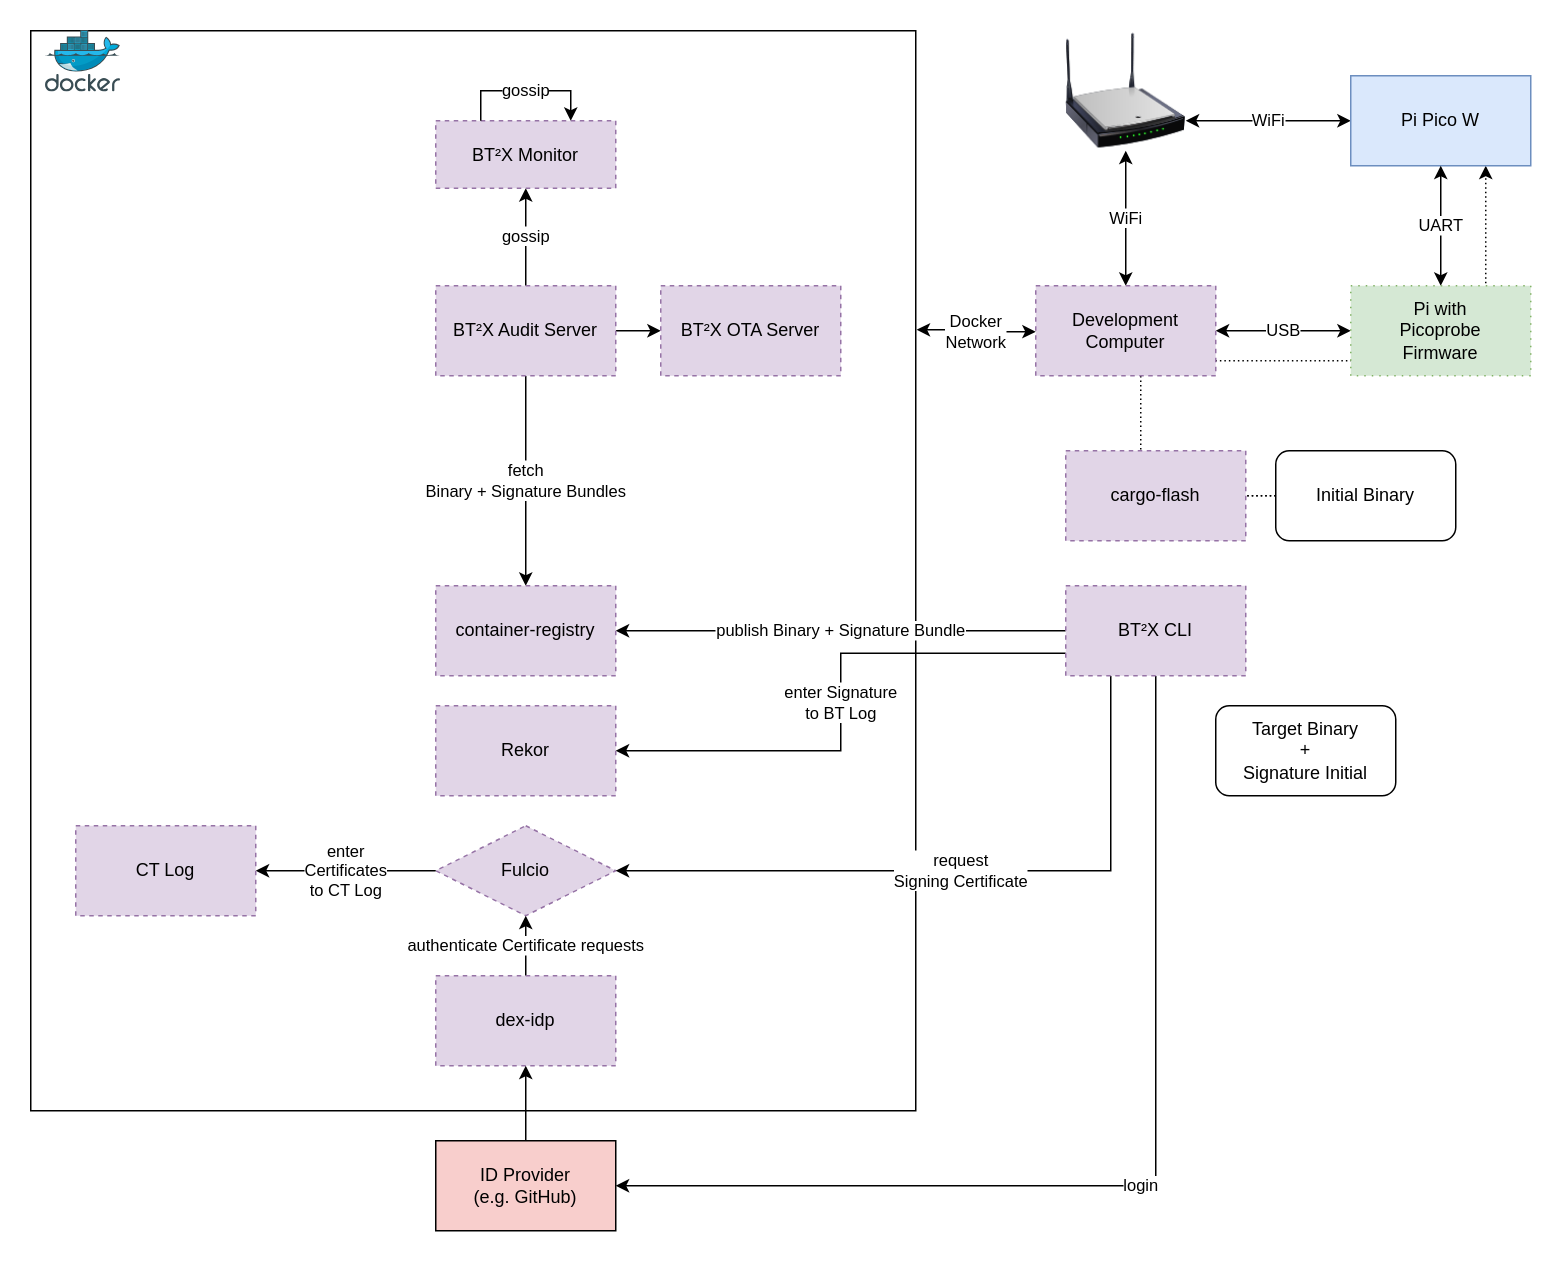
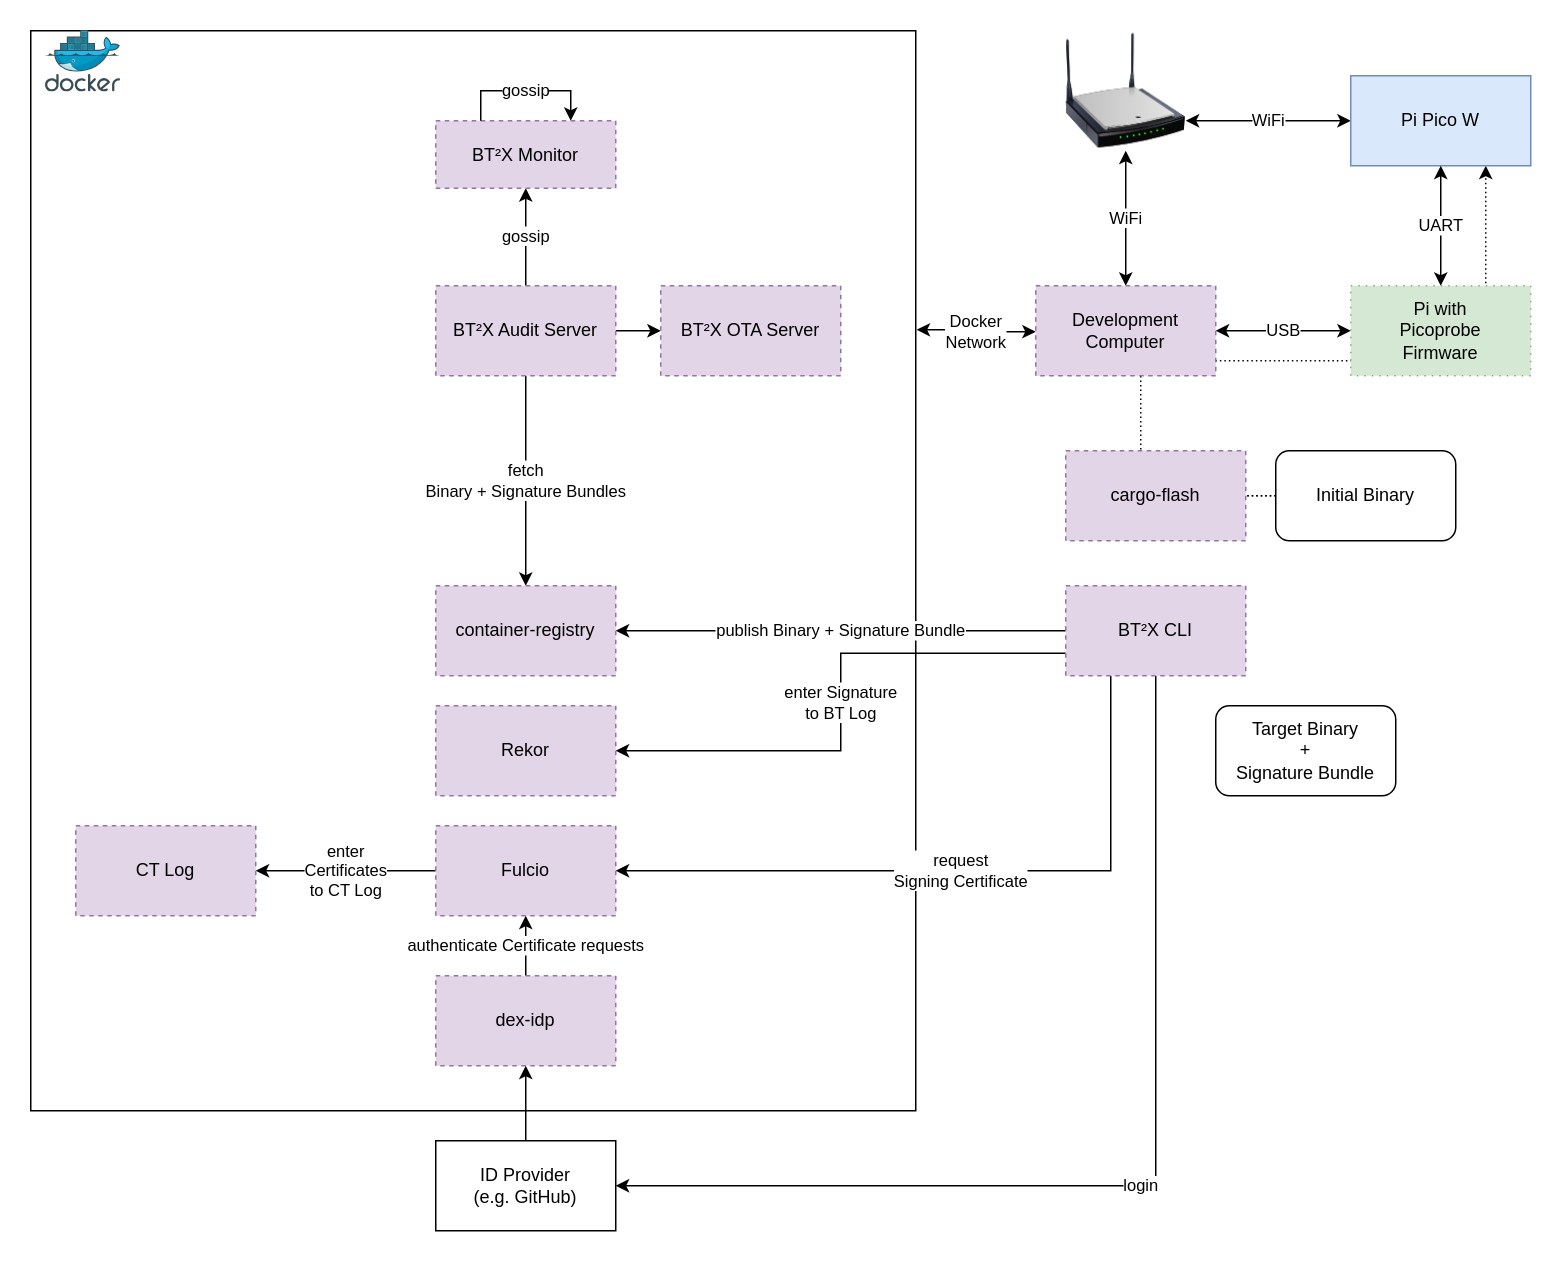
node "Target Binary + Signature Initial": label "Target Binary + Signature Initial" -> "Target Binary + Signature Bundle"
node "Fulcio": shape diamond -> rectangle
node "ID Provider (e.g. GitHub)": fillcolor #f8cecc -> #ffffff
